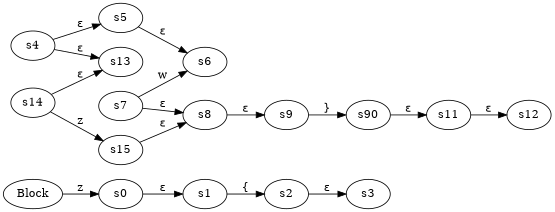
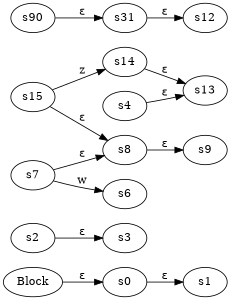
node "s5": removed
edge "s9" -> "s90": removed, label "}"
node "s11": label "s11" -> "s31"
edge "s14" -> "s15": reversed
edge "Block" -> "s0": label "z" -> "ε"
edge "s1" -> "s2": removed, label "{"
